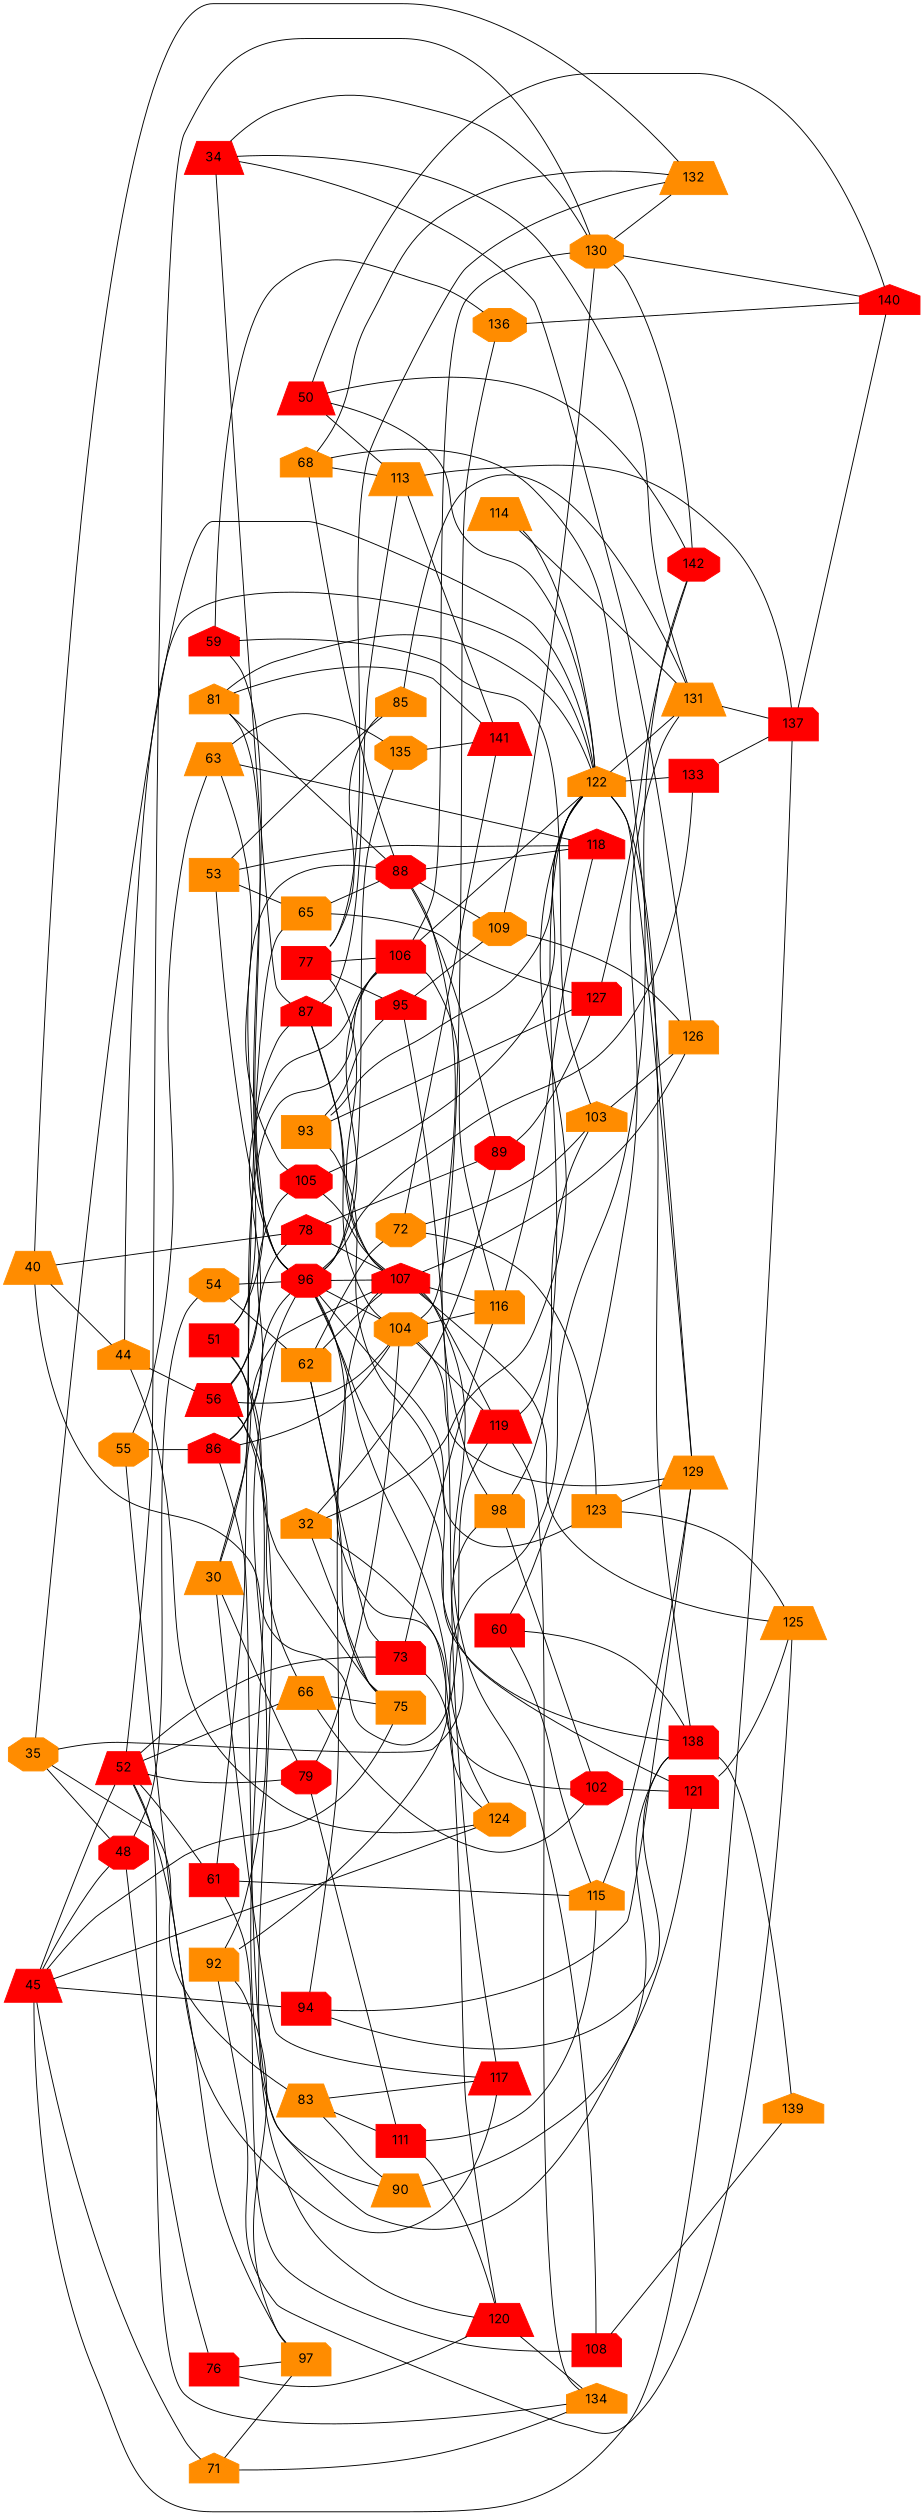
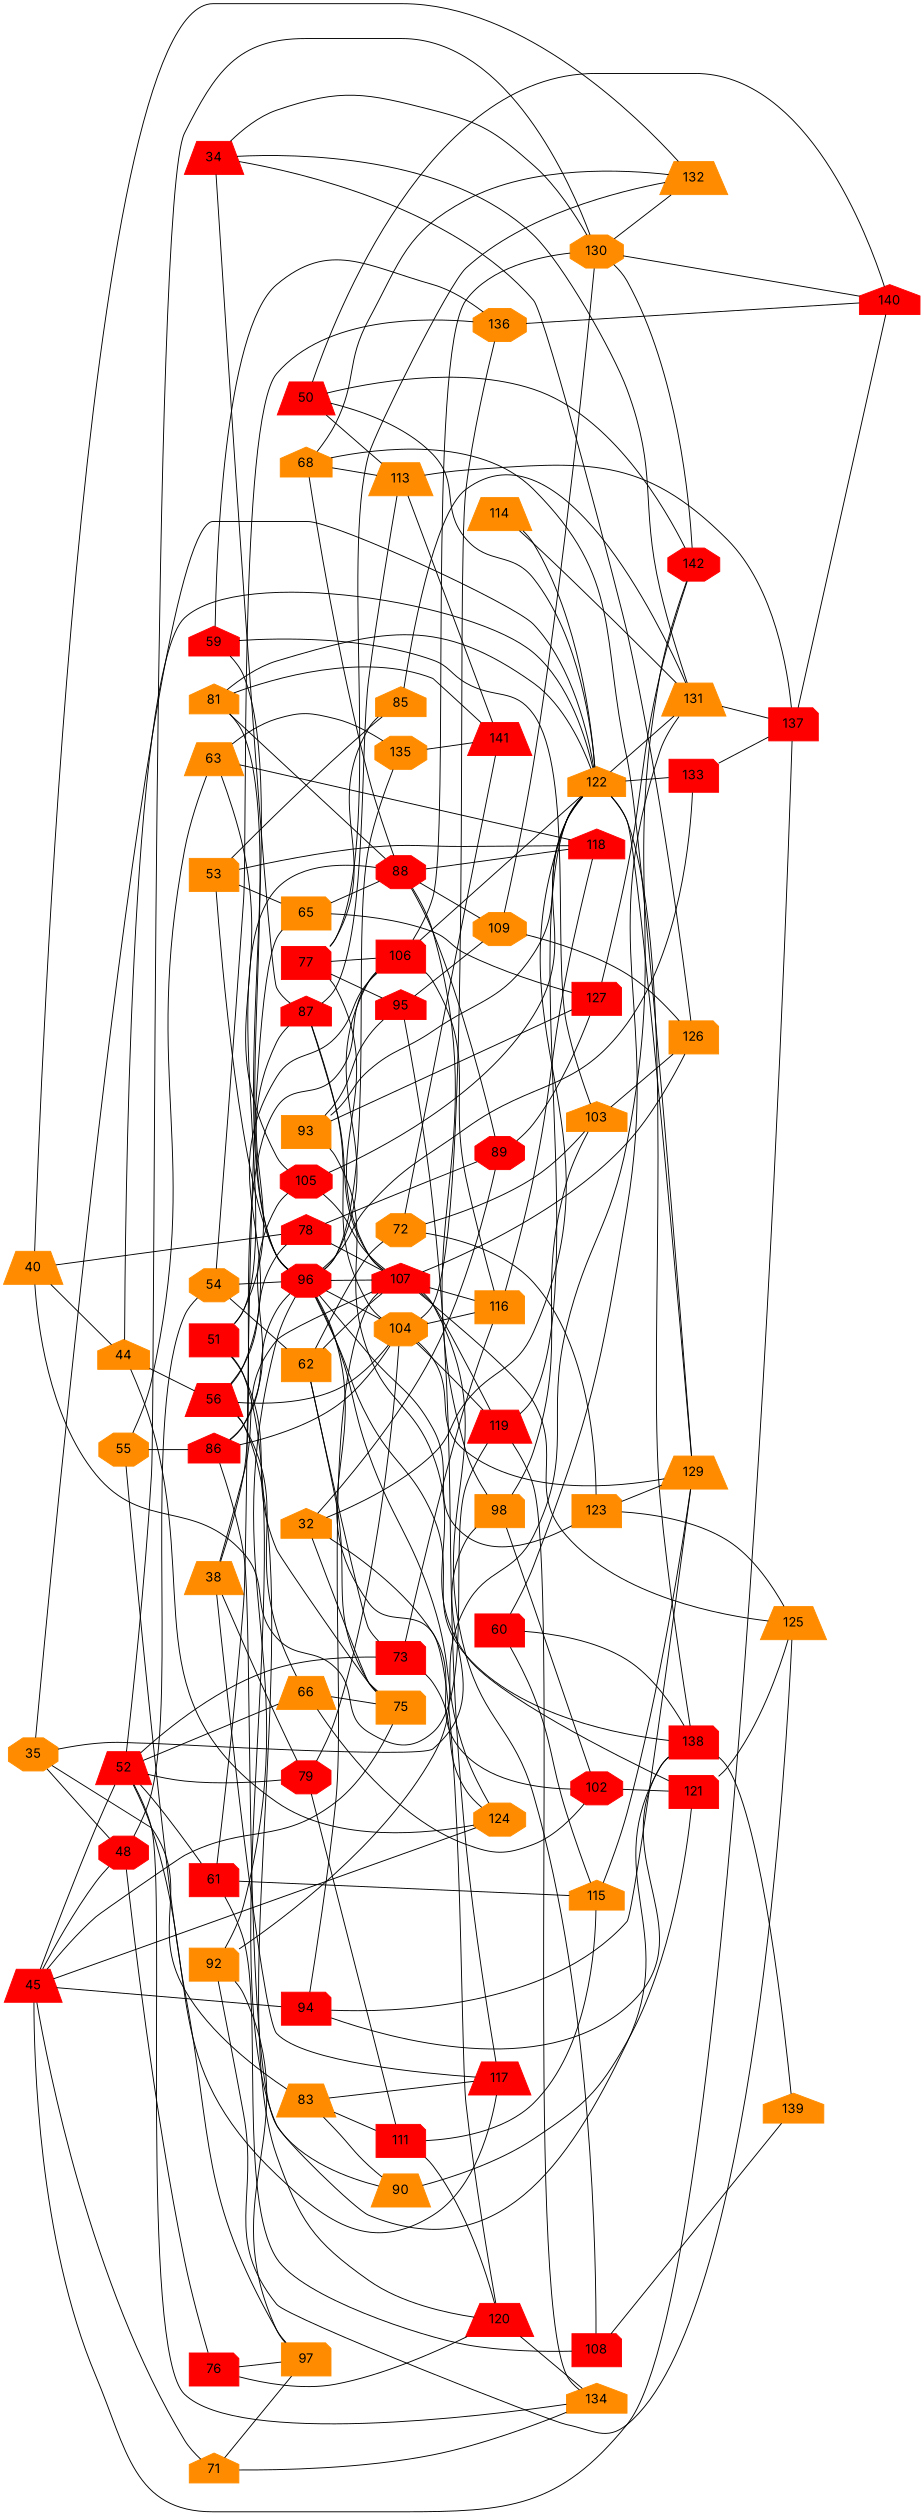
edge "136" -- "54": added
node "30": label "30" -> "38"
